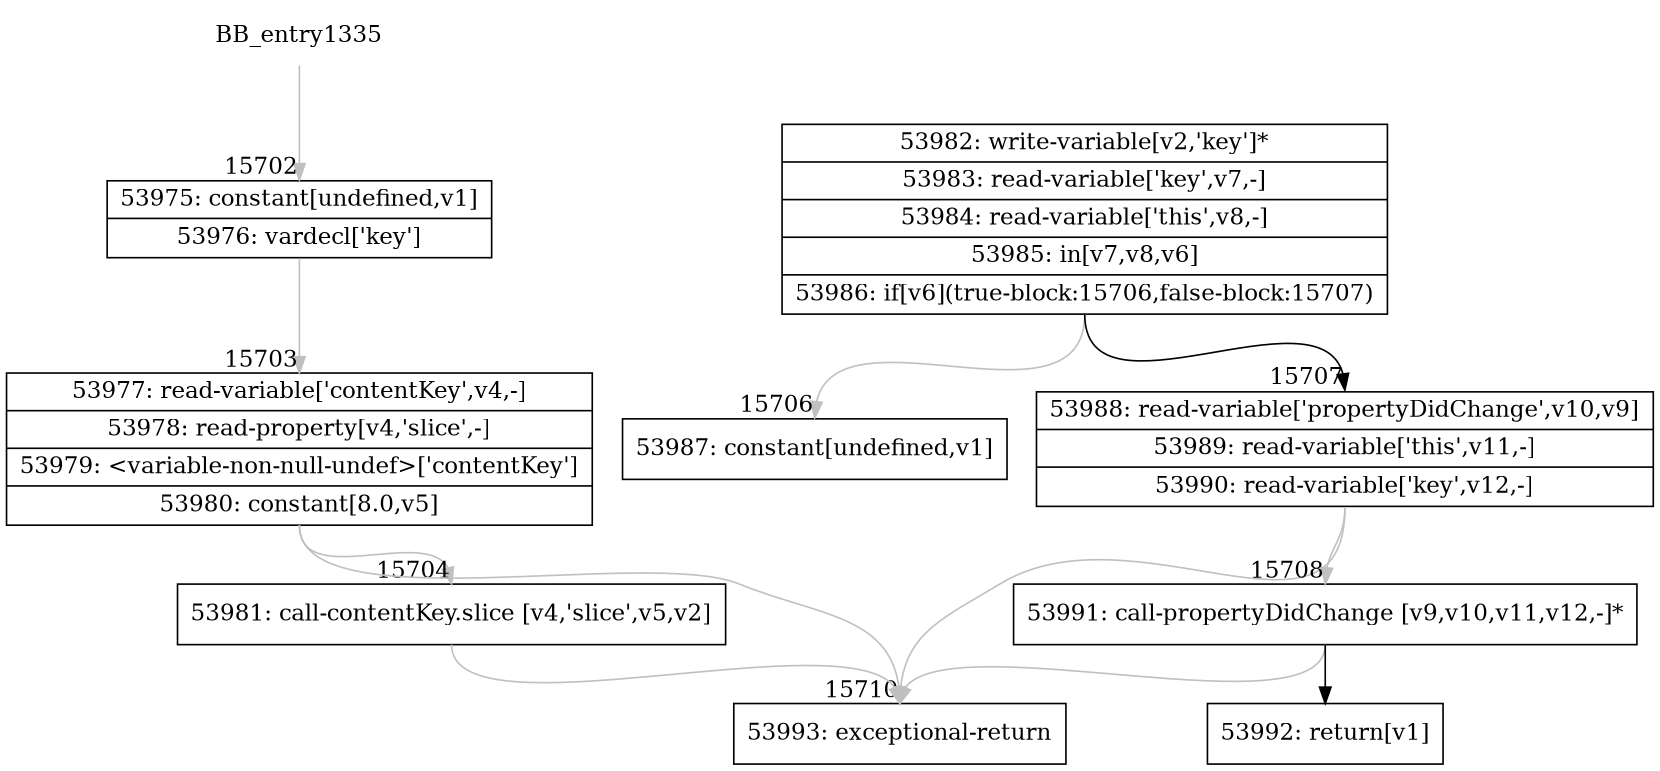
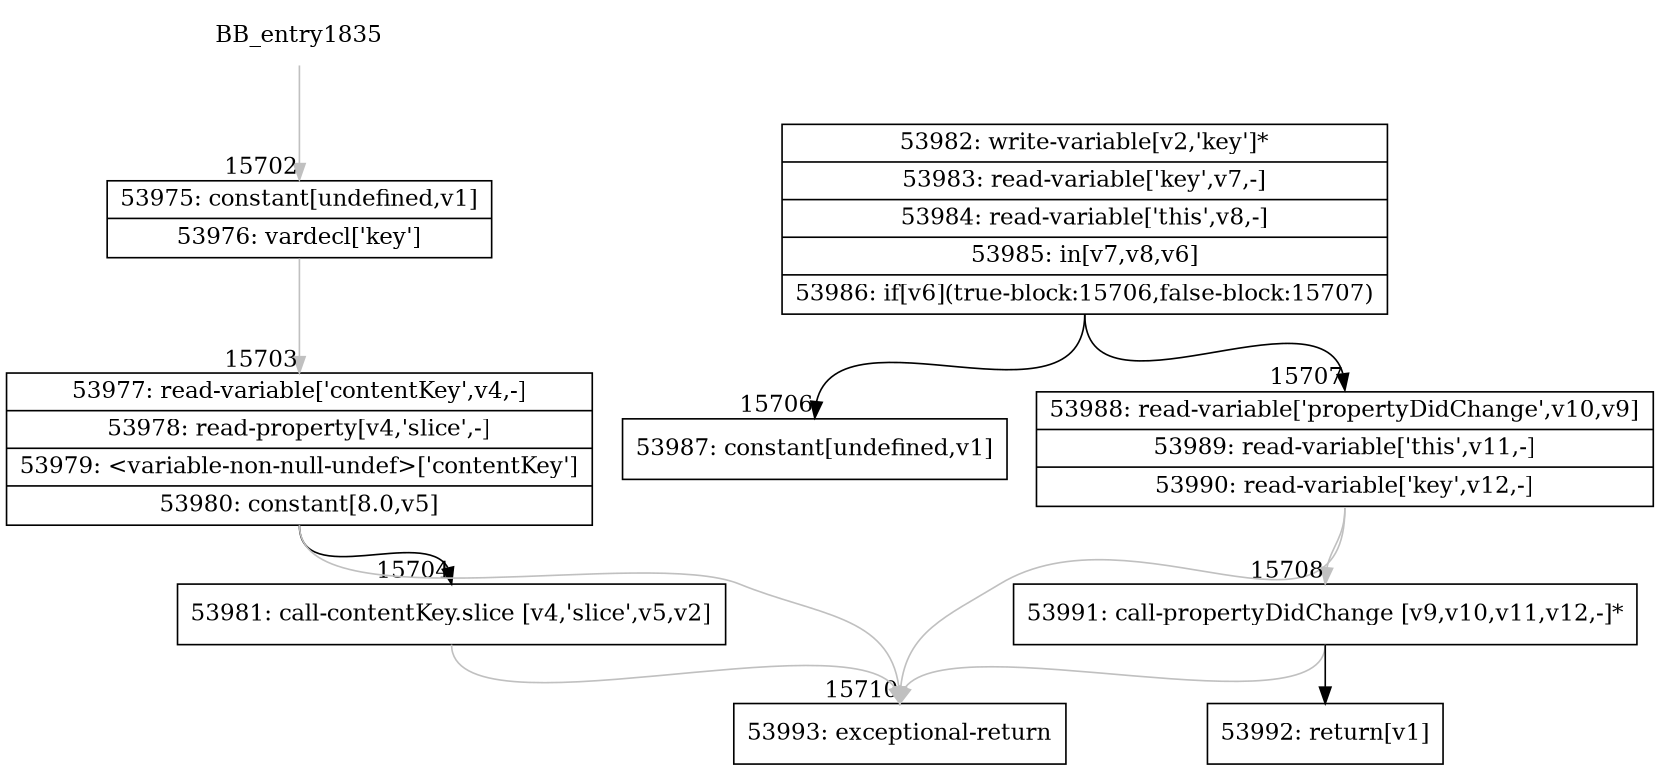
node "BB_entry1335": label "BB_entry1335" -> "BB_entry1835"
edge "53982: write-variable[v2,'key']*" -> "53987: constant[undefined,v1]": color gray -> black
edge "53977: read-variable['contentKey',v4,-]" -> "53981: call-contentKey.slice [v4,'slice',v5,v2]": color gray -> black
